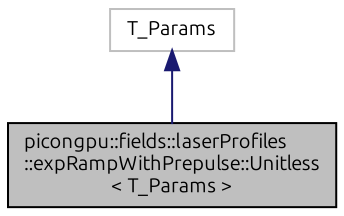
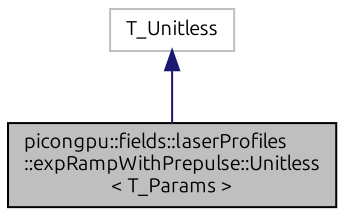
node "T_Params": label "T_Params" -> "T_Unitless"
